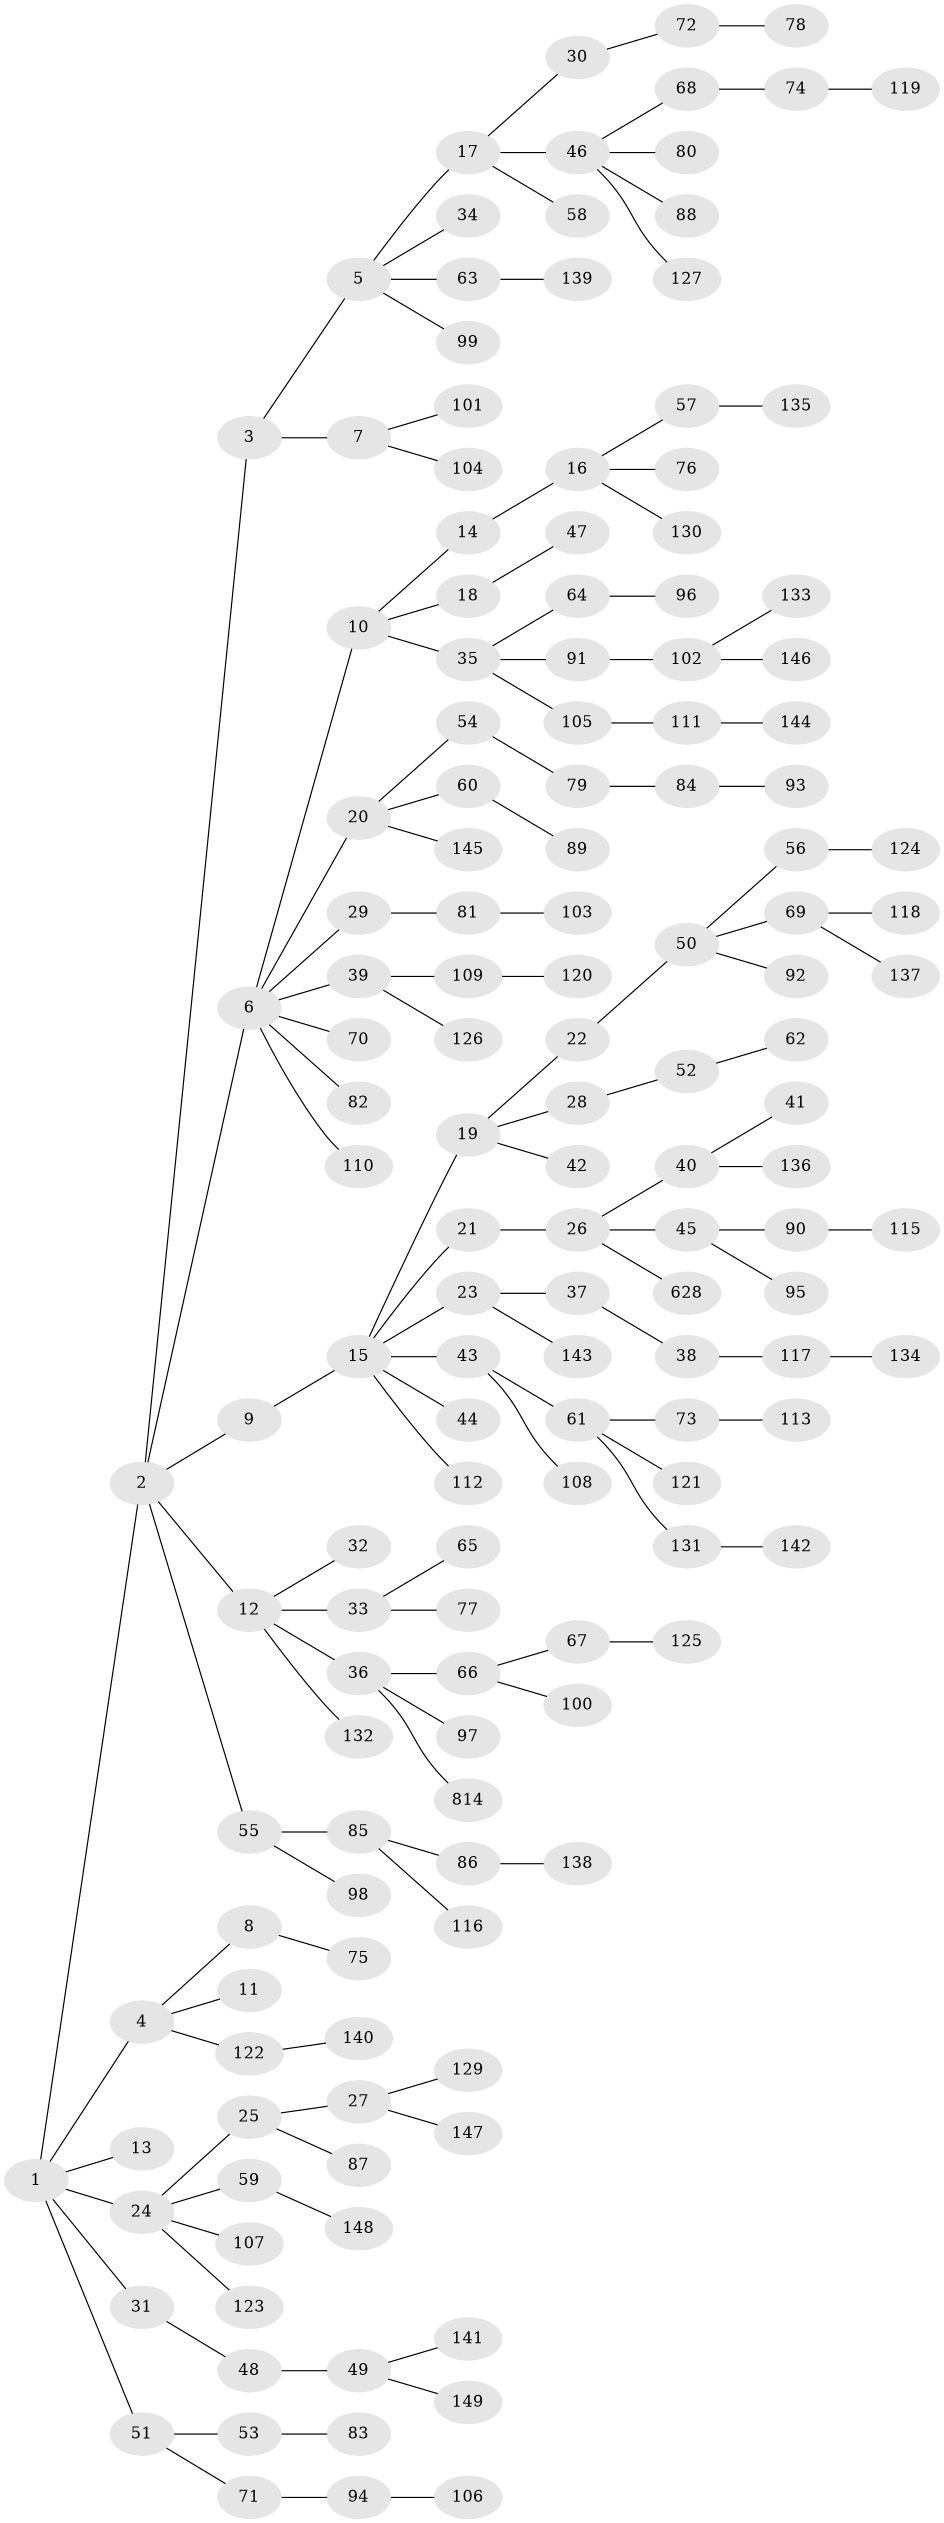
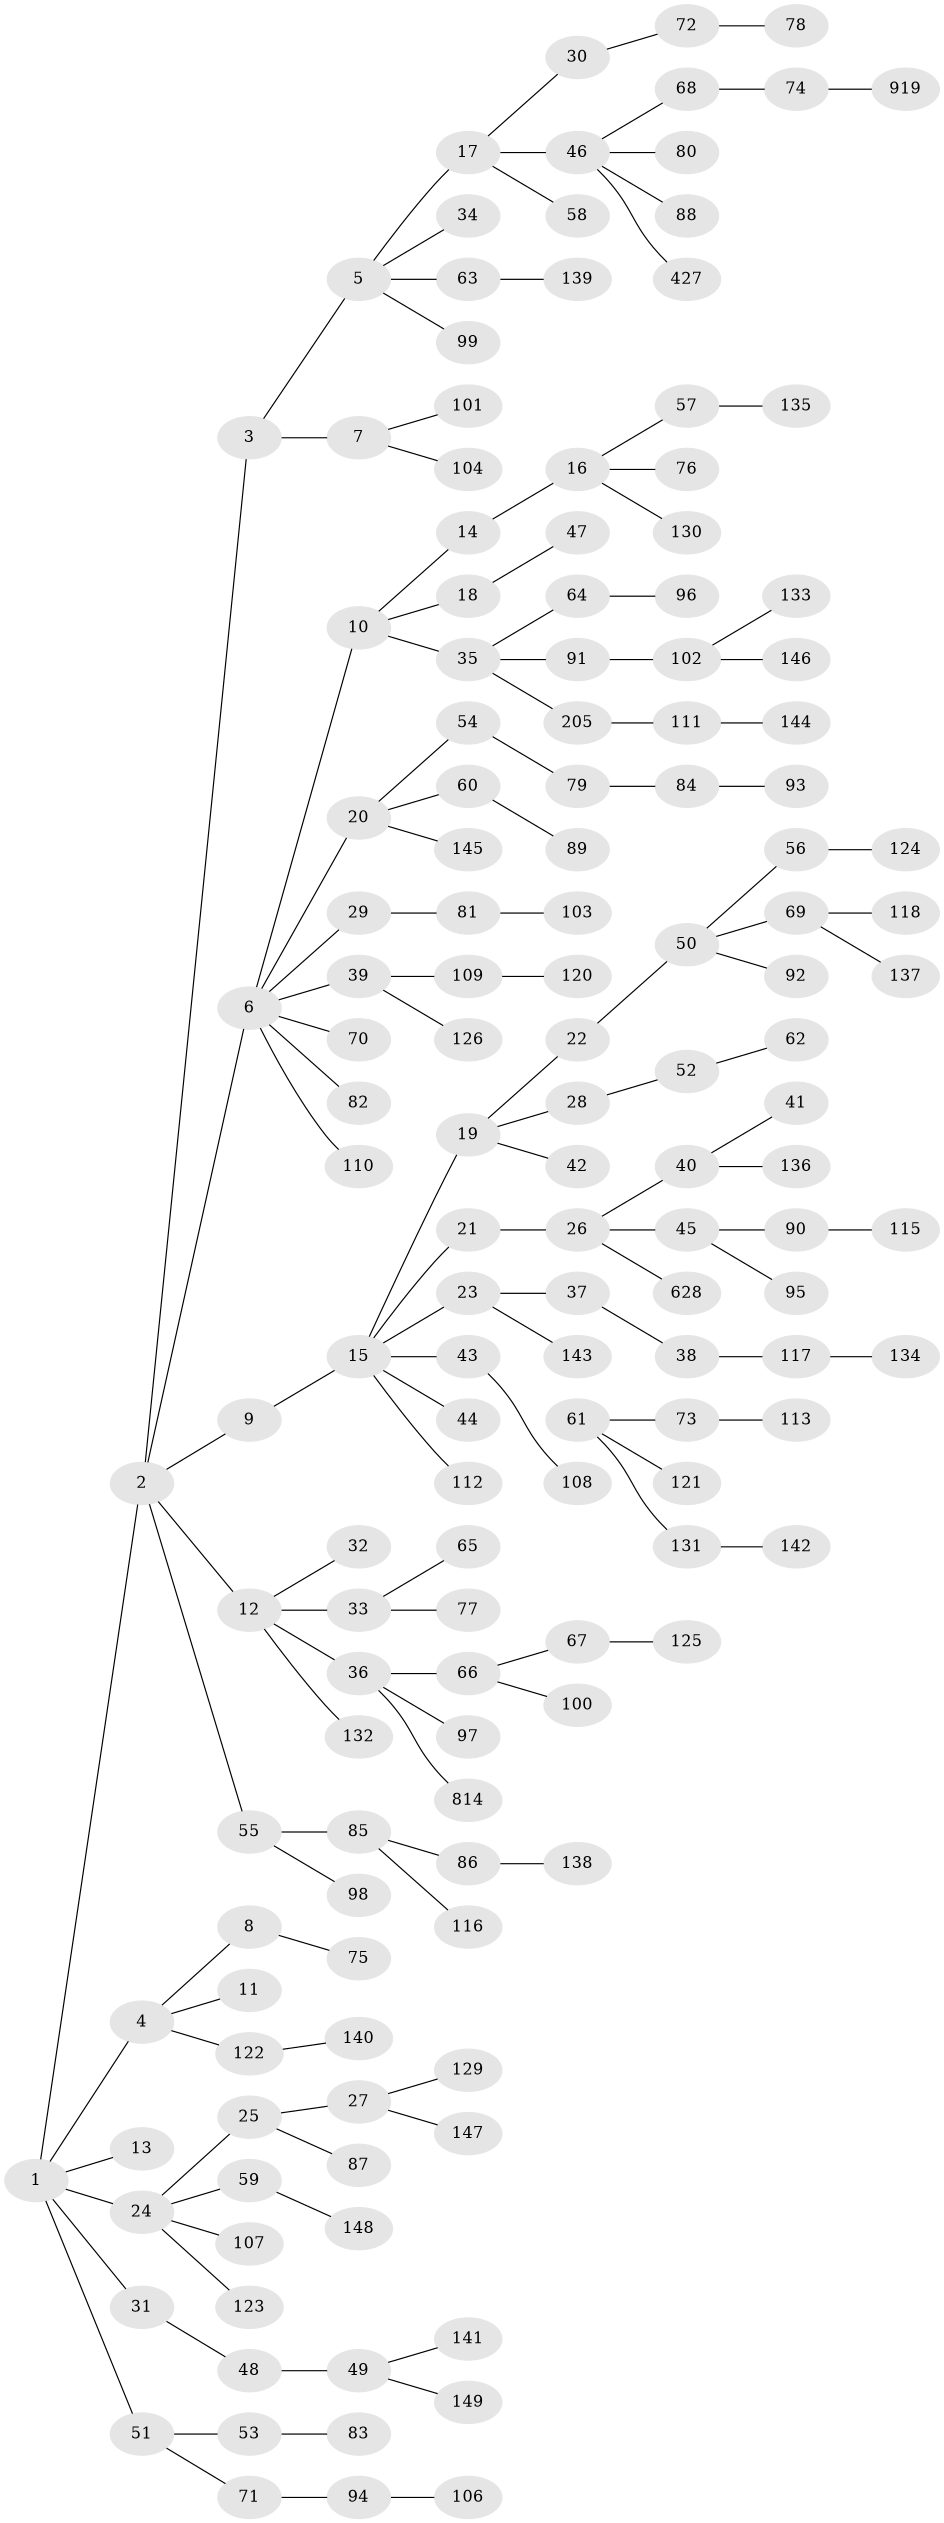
node "119": label "119" -> "919"
node "127": label "127" -> "427"
node "105": label "105" -> "205"
edge "43" -- "61": removed
